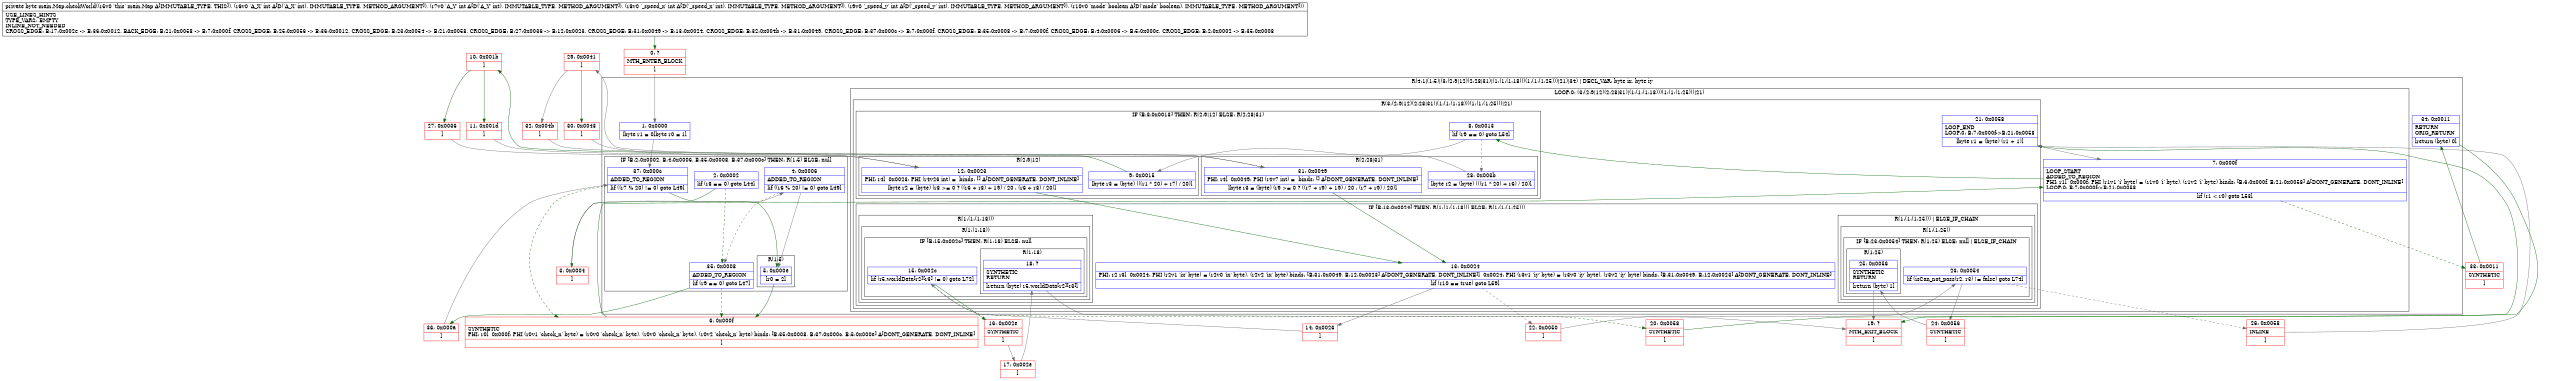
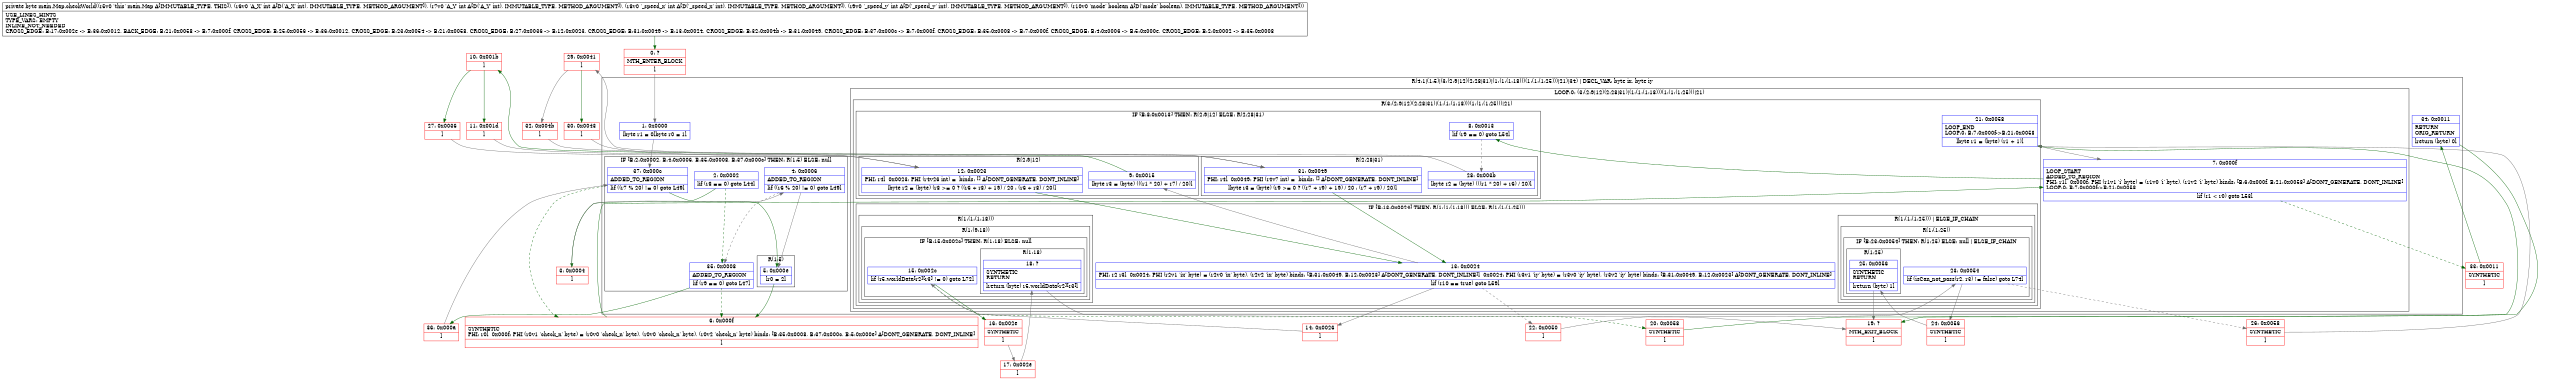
edge "8: 0x0013" -> "9: 0x0015": now "13: 0x0024" -> "9: 0x0015"
cluster "R(1:(1:18))": label "R(1:(1:18))" -> "R(1:(9:18))"
node "26: 0x0058": text "INLINE" -> "SYNTHETIC"
